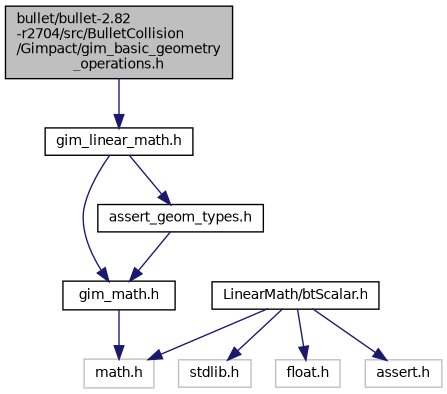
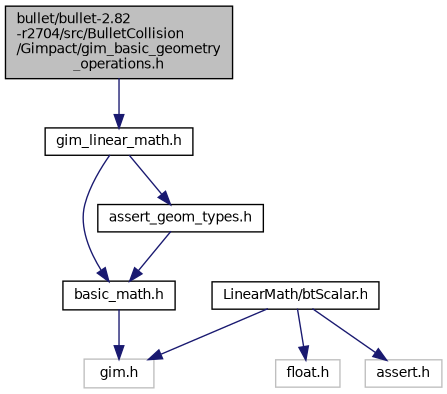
node "gim_math.h": label "gim_math.h" -> "basic_math.h"
node "math.h": label "math.h" -> "gim.h"
node "stdlib.h": removed
